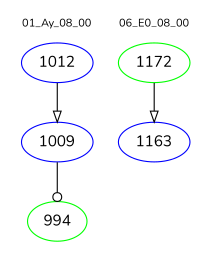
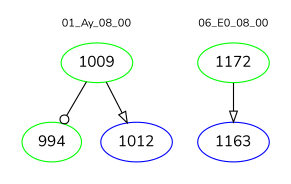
edge "1012" -> "1009": reversed
node "1009": color blue -> green
